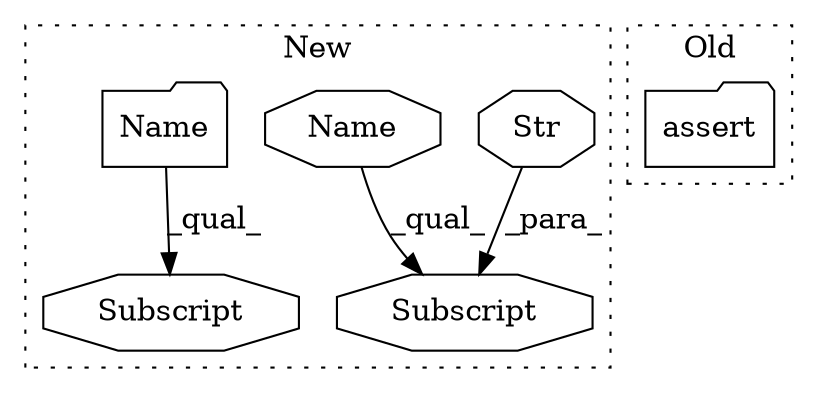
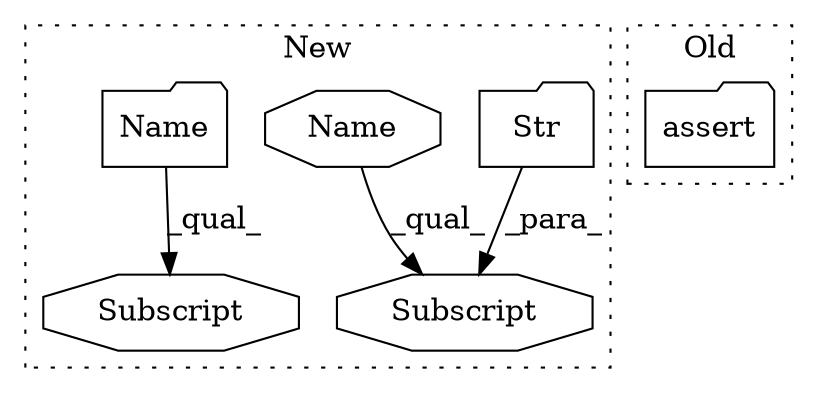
node "Str": shape octagon -> folder
